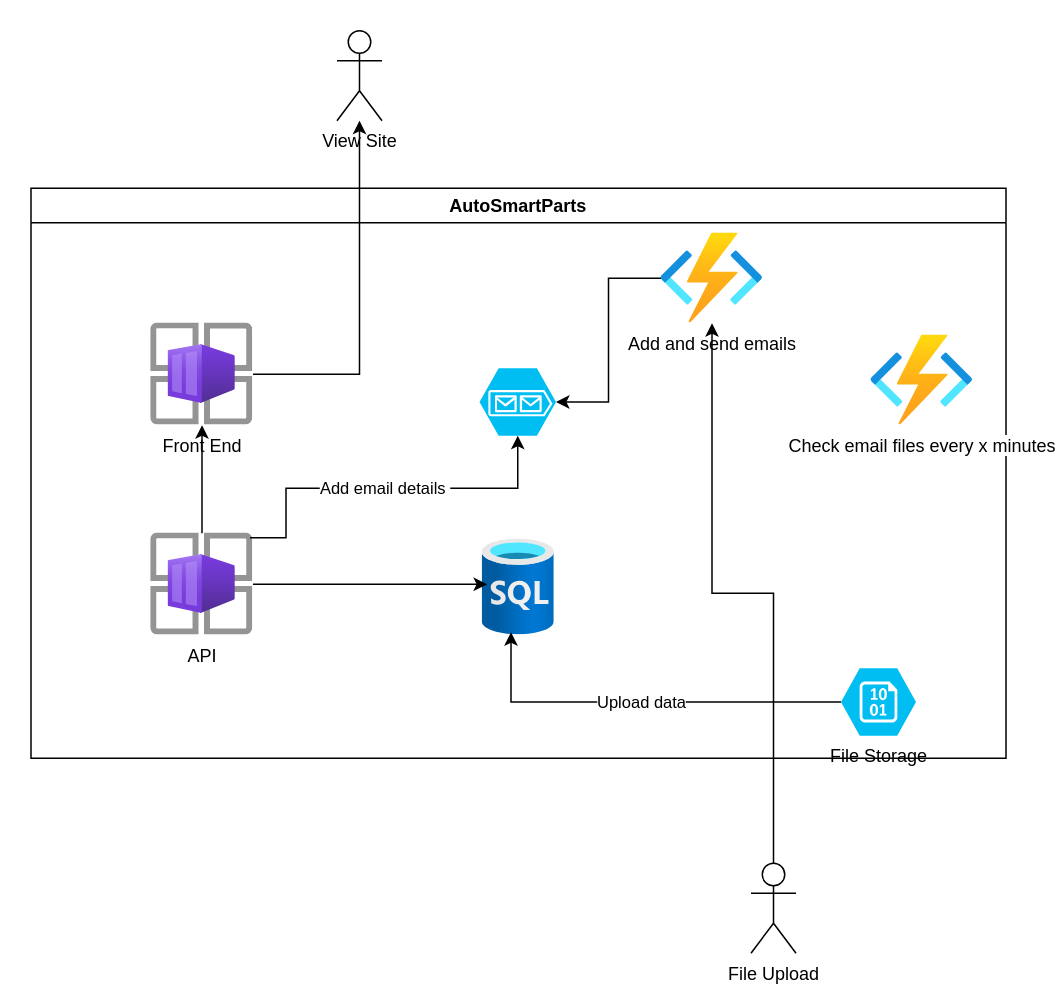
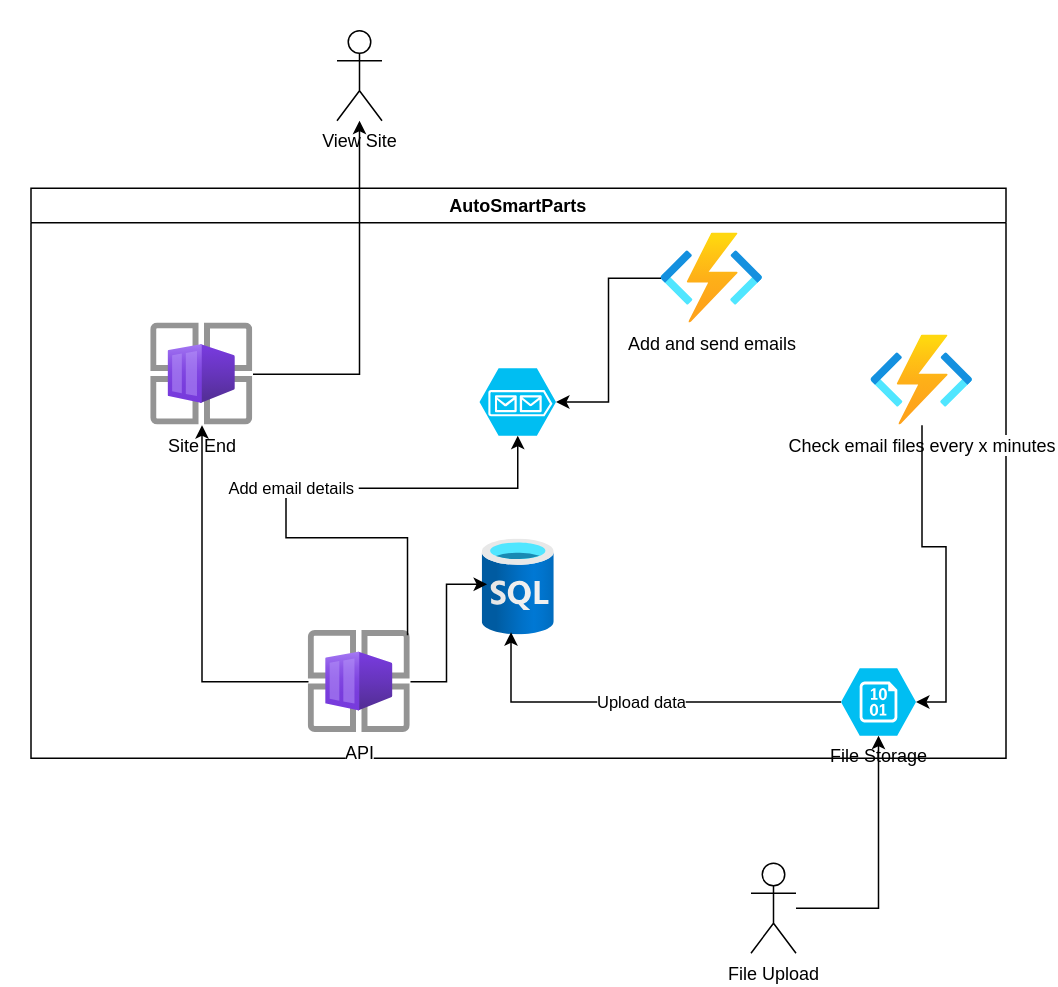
node "Front End": label "Front End" -> "Site End"
edge "Check email files every x minutes" -> "File Storage": added
node "API": moved (202, 584) -> (359, 682)
edge "File Upload" -> "Add and send emails": now "File Upload" -> "File Storage"
